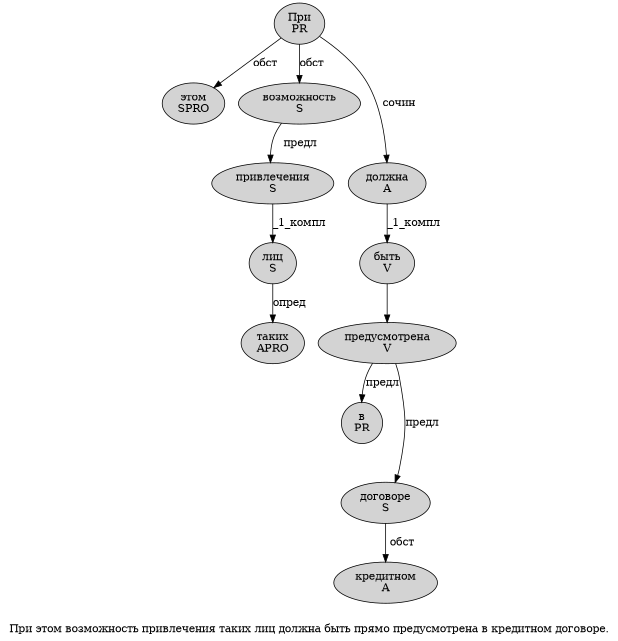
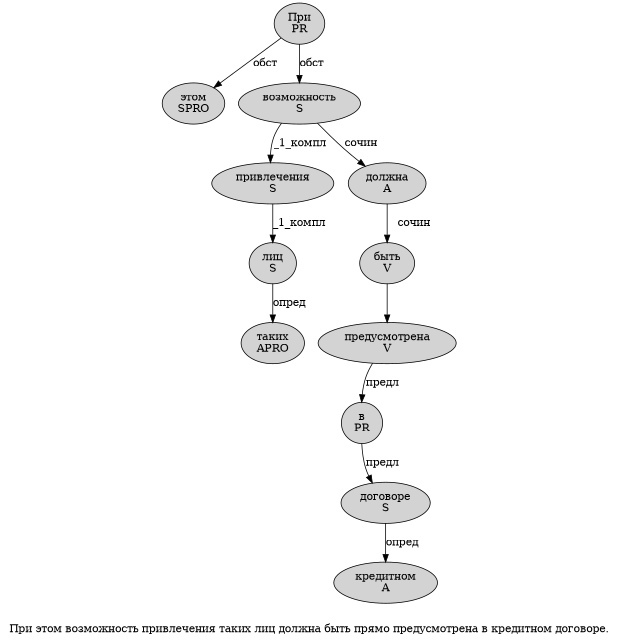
edge "При PR" -> "должна A": now "возможность S" -> "должна A"
edge "возможность S" -> "привлечения S": label "предл" -> "_1_компл"
edge "должна A" -> "быть V": label "_1_компл" -> "сочин"
edge "предусмотрена V" -> "договоре S": now "в PR" -> "договоре S"
edge "договоре S" -> "кредитном A": label "обст" -> "опред"
